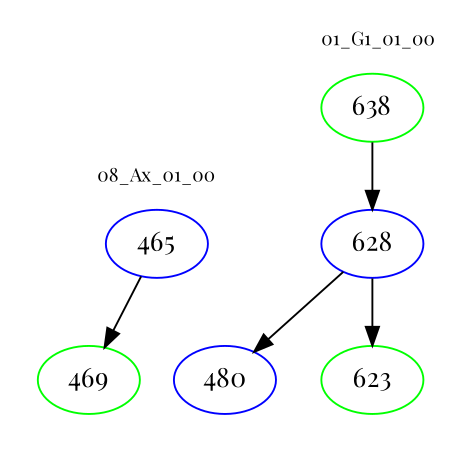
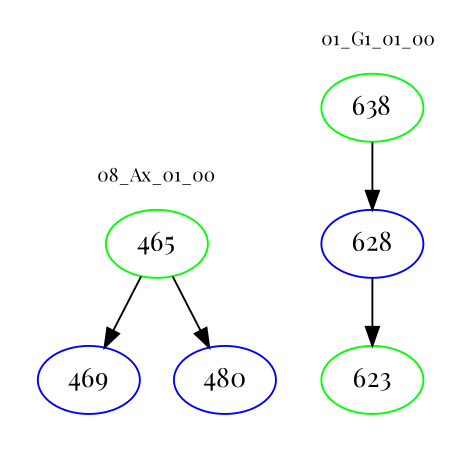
node "465": color blue -> green
edge "628" -> "480": now "465" -> "480"
node "469": color green -> blue
